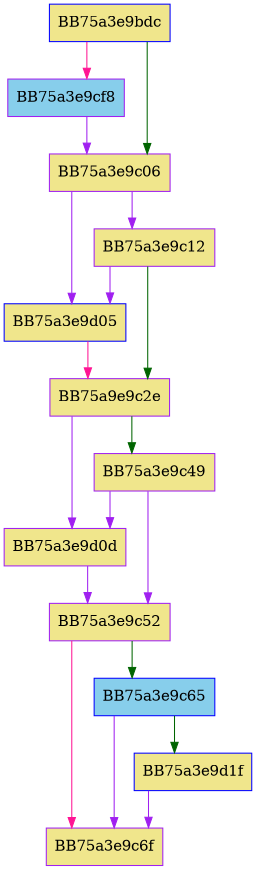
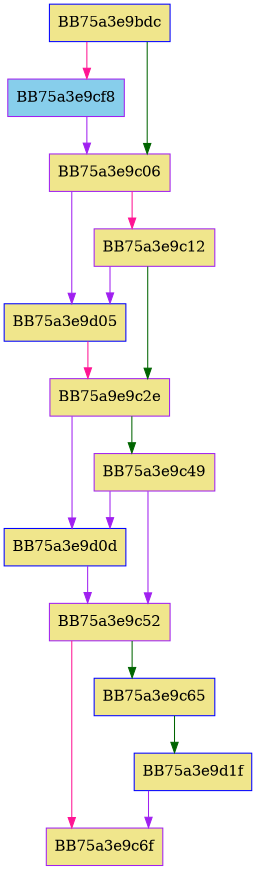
edge "BB75a3e9c06" -> "BB75a3e9c12": color purple -> deeppink
node "BB75a3e9d0d": color purple -> blue
node "BB75a3e9c65": fillcolor skyblue -> khaki
edge "BB75a3e9c65" -> "BB75a3e9c6f": removed
